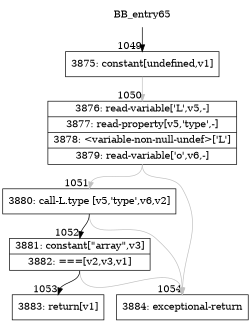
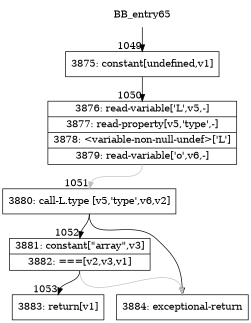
edge "3875: constant[undefined,v1]" -> "3876: read-variable['L',v5,-]": color gray -> black
edge "3876: read-variable['L',v5,-]" -> "3884: exceptional-return": removed
edge "3880: call-L.type [v5,'type',v6,v2]" -> "3884: exceptional-return": color gray -> black
